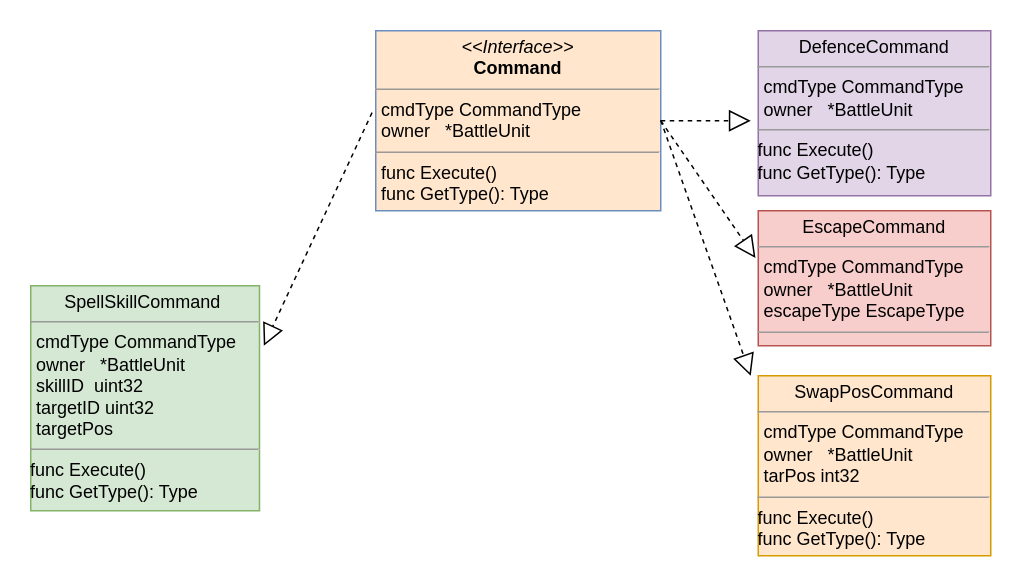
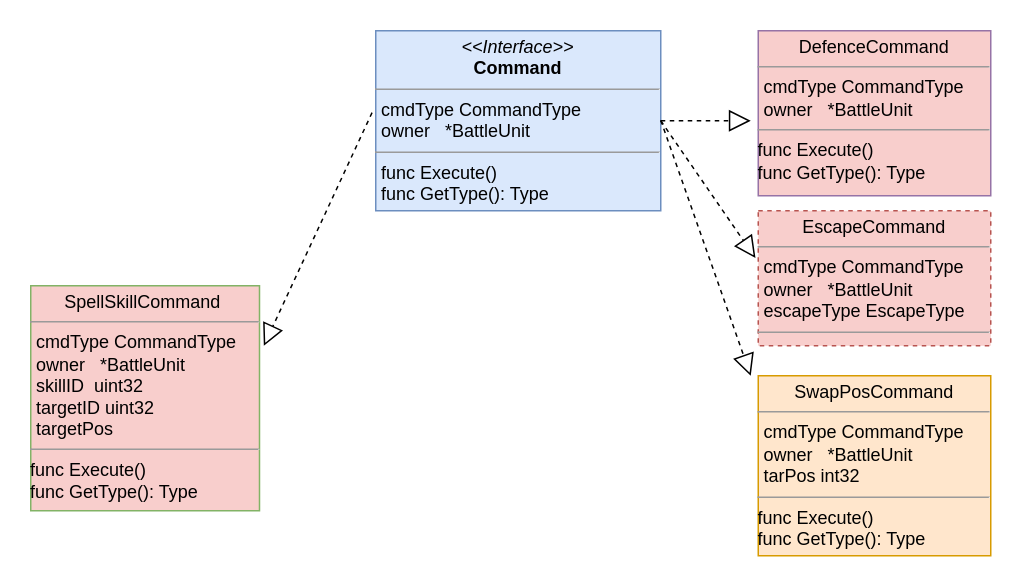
node "DefenceCommand cmdType CommandType owner *BattleUnit func Execute()func GetType(): Type": fillcolor #e1d5e7 -> #f8cecc
node "<<Interface>> Command cmdType CommandType owner *BattleUnit func Execute() func GetType(): Type": fillcolor #ffe6cc -> #dae8fc
node "EscapeCommand cmdType CommandType owner *BattleUnit escapeType EscapeType func Execute()func GetType(): Type": style solid -> dashed
node "SpellSkillCommand cmdType CommandType owner *BattleUnit skillID uint32 targetID uint32 targetPos func Execute()func GetType(): Type": fillcolor #d5e8d4 -> #f8cecc
